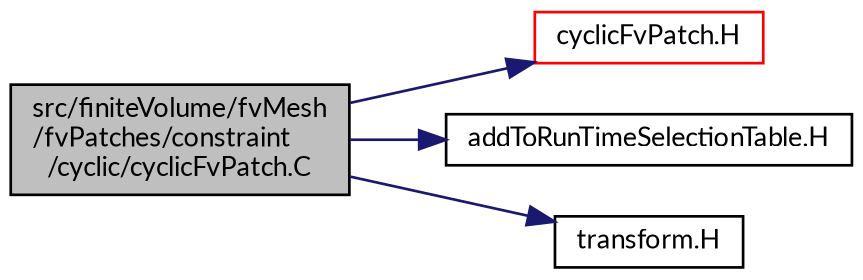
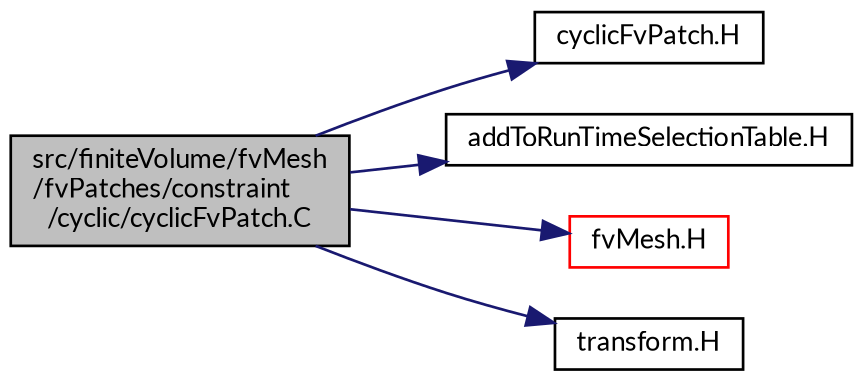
node "cyclicFvPatch.H": color red -> black
node "fvMesh.H": added
